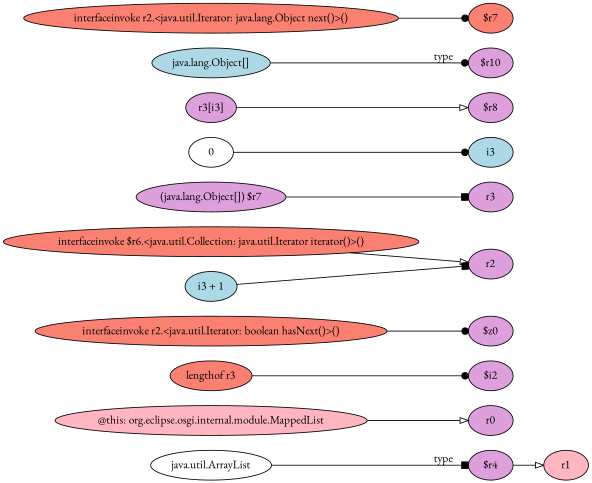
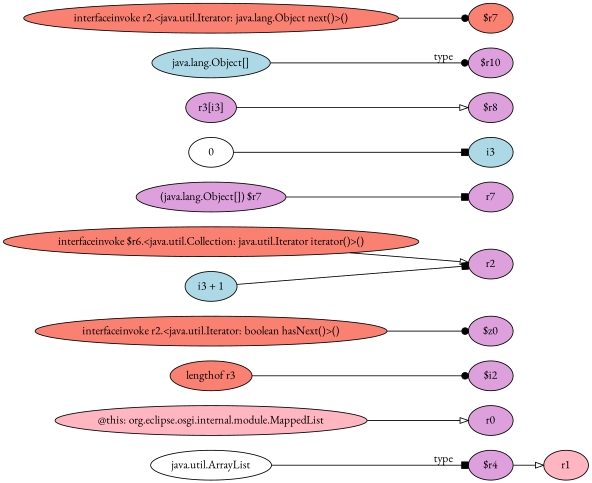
edge "0" -> "i3": arrowhead dot -> box
node "r3": label "r3" -> "r7"
